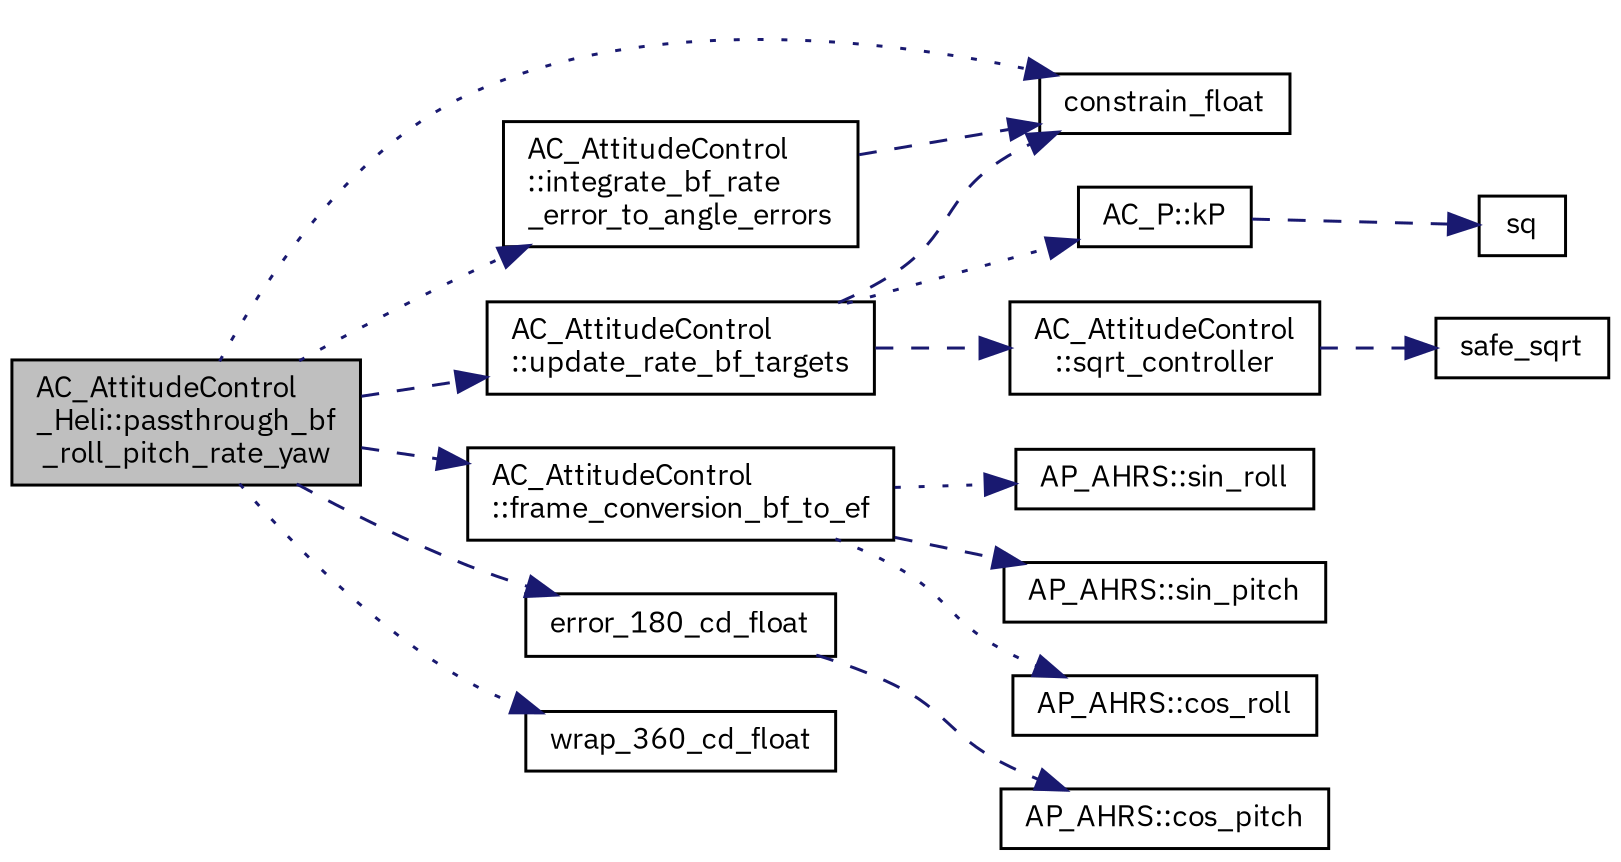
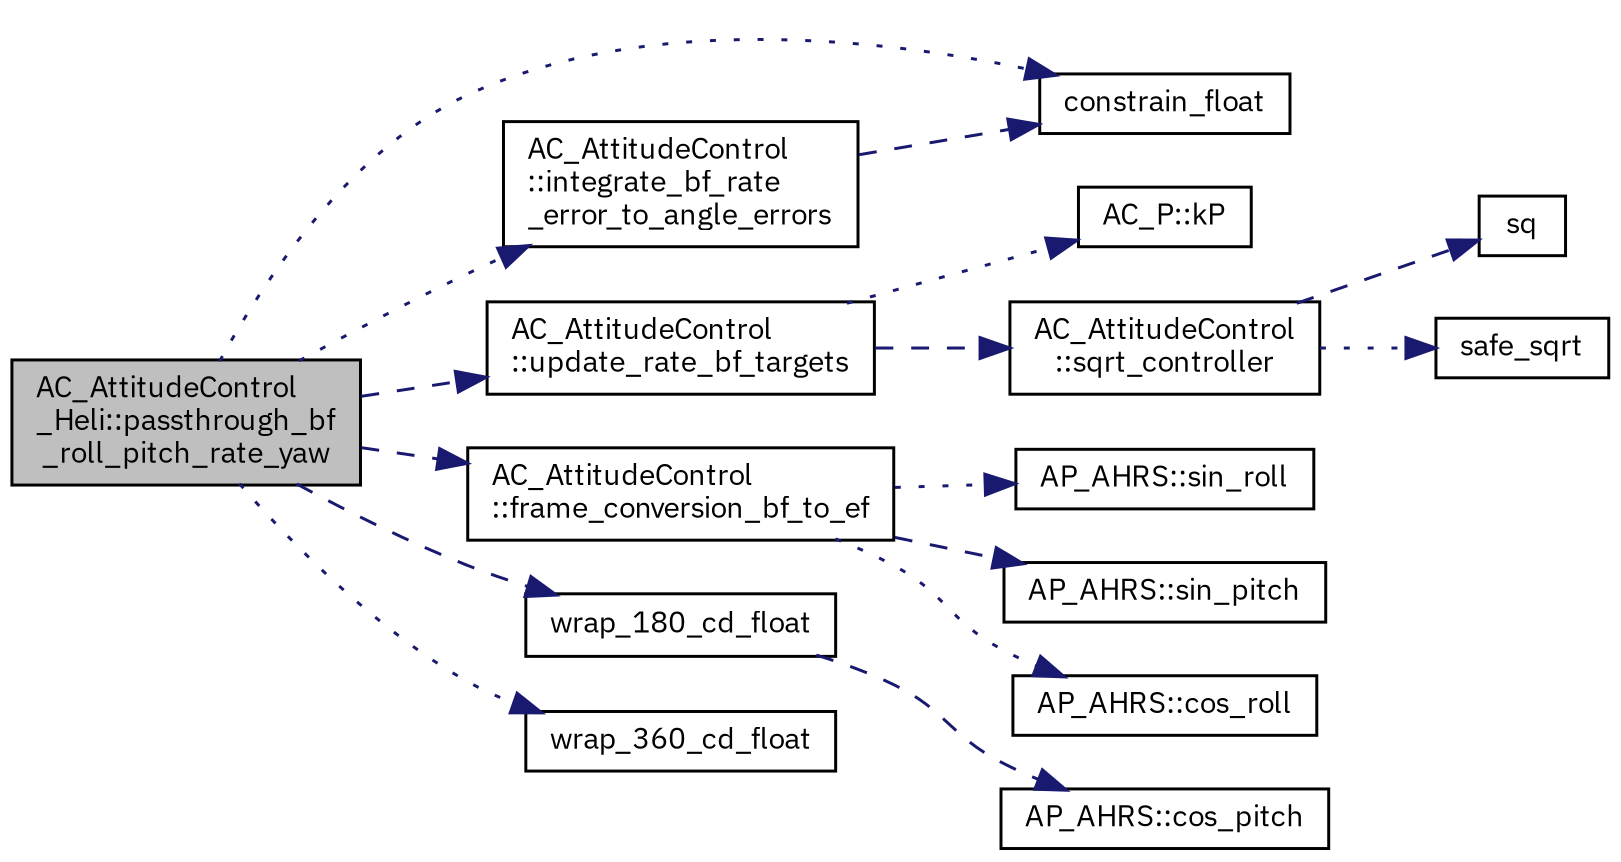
edge "AC_P::kP" -> "sq": now "AC_AttitudeControl ::sqrt_controller" -> "sq"
edge "AC_AttitudeControl ::update_rate_bf_targets" -> "constrain_float": removed
edge "AC_AttitudeControl ::sqrt_controller" -> "safe_sqrt": style dashed -> dotted
node "error_180_cd_float": label "error_180_cd_float" -> "wrap_180_cd_float"
